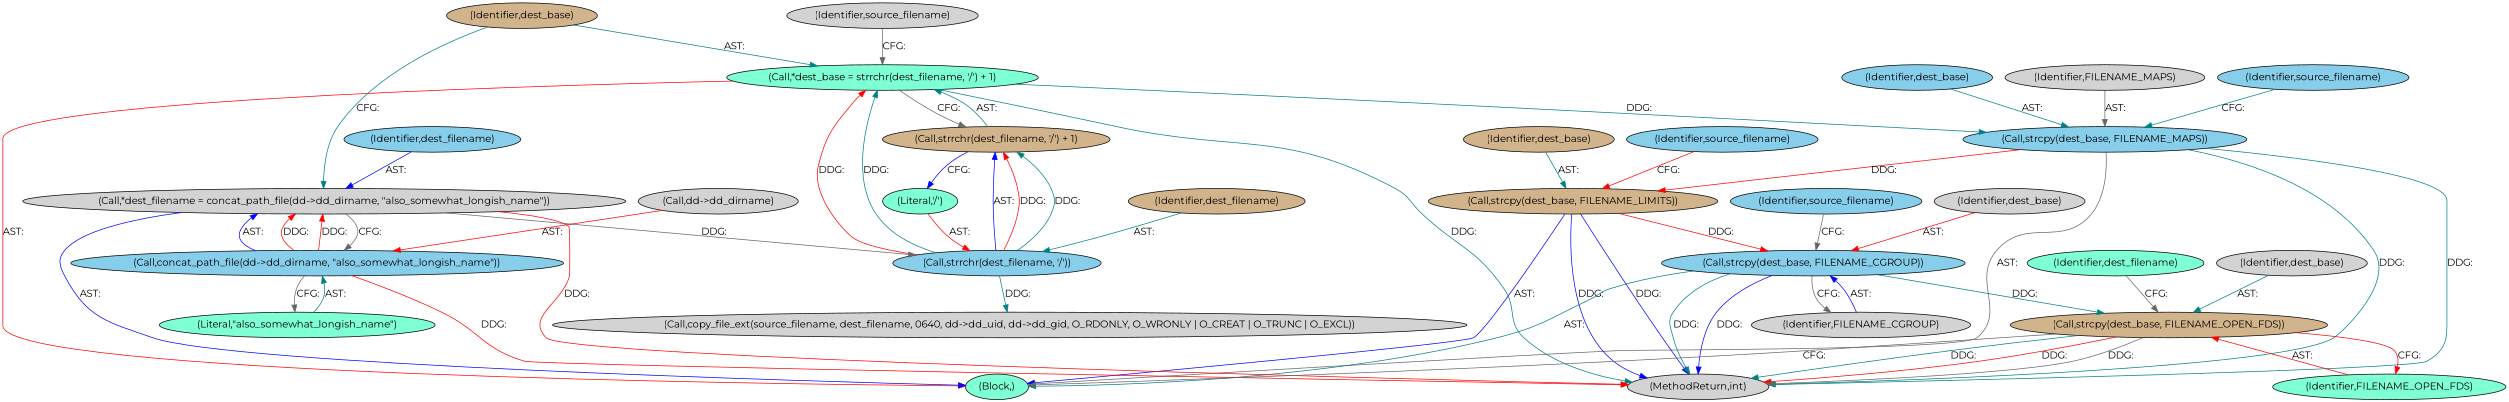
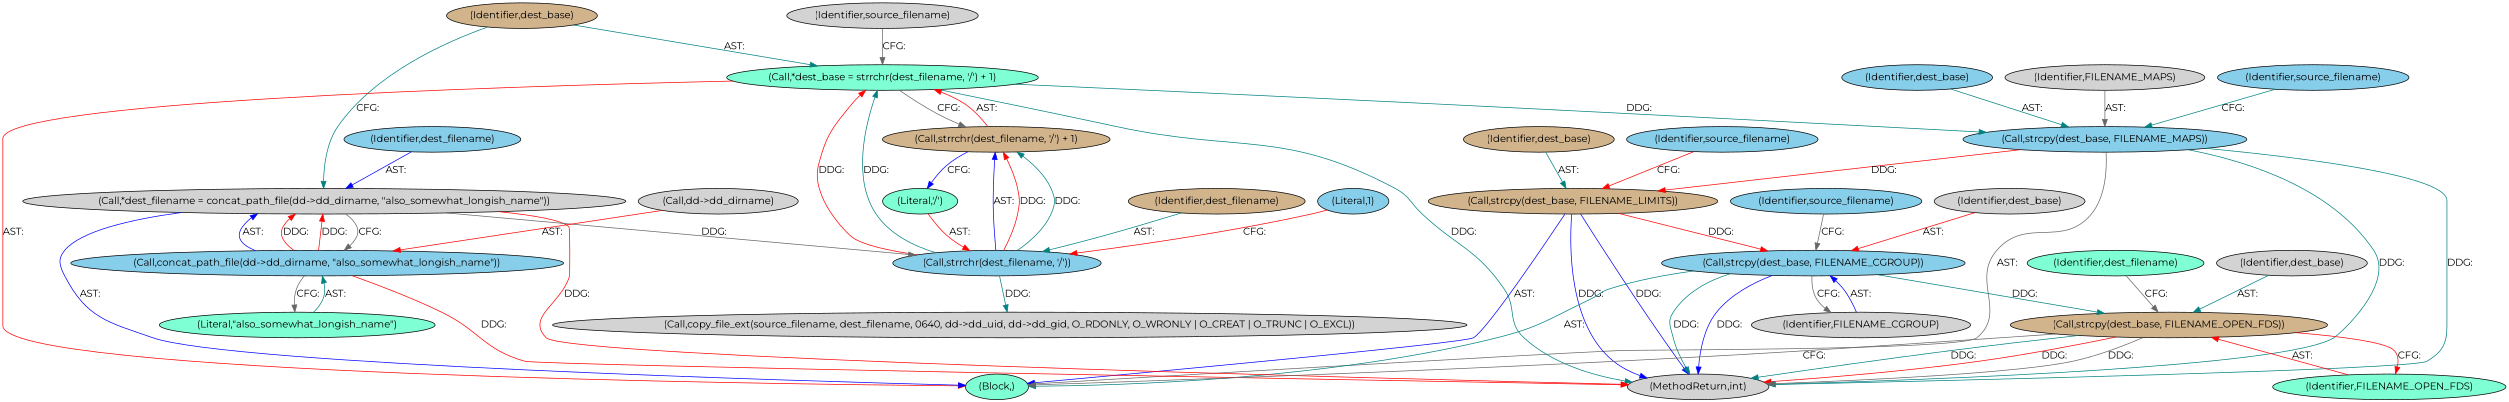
edge "(Call,strrchr(dest_filename, '/') + 1)" -> "(Call,*dest_base = strrchr(dest_filename, '/') + 1)": color teal -> red
node "(Literal,1)": added
